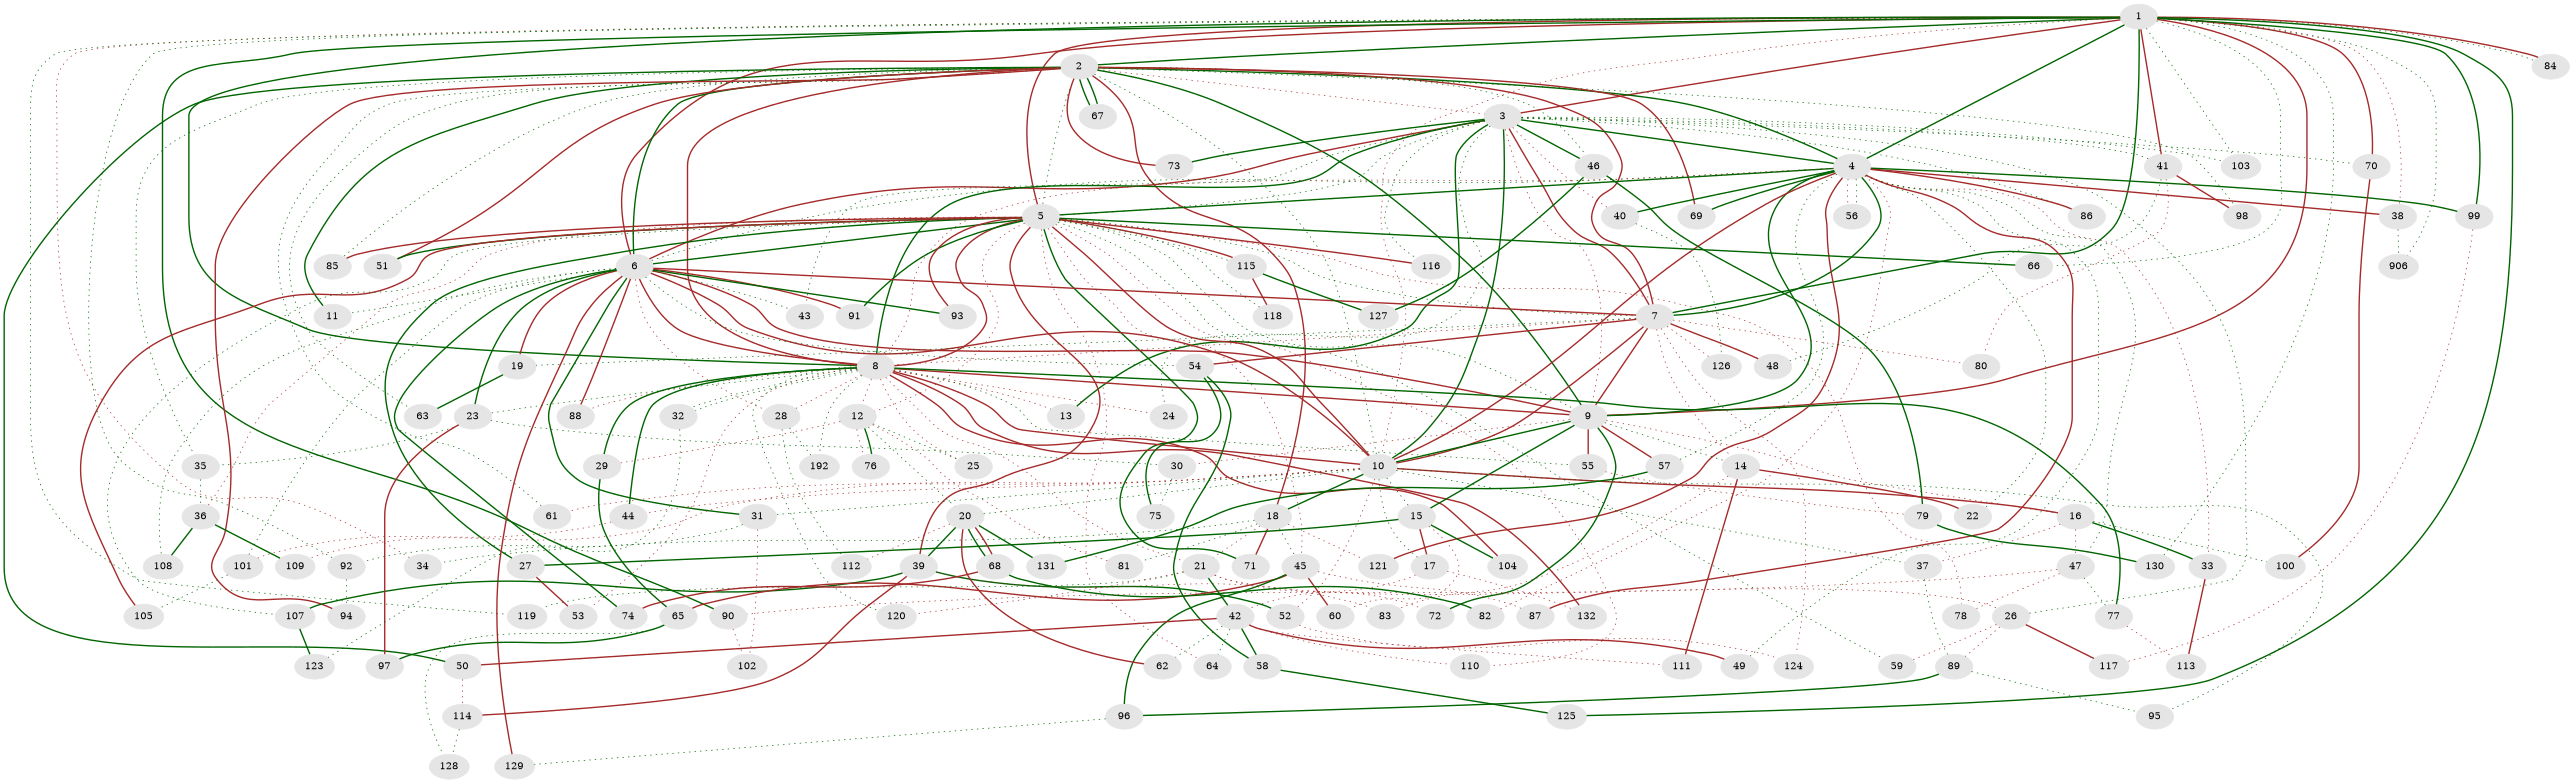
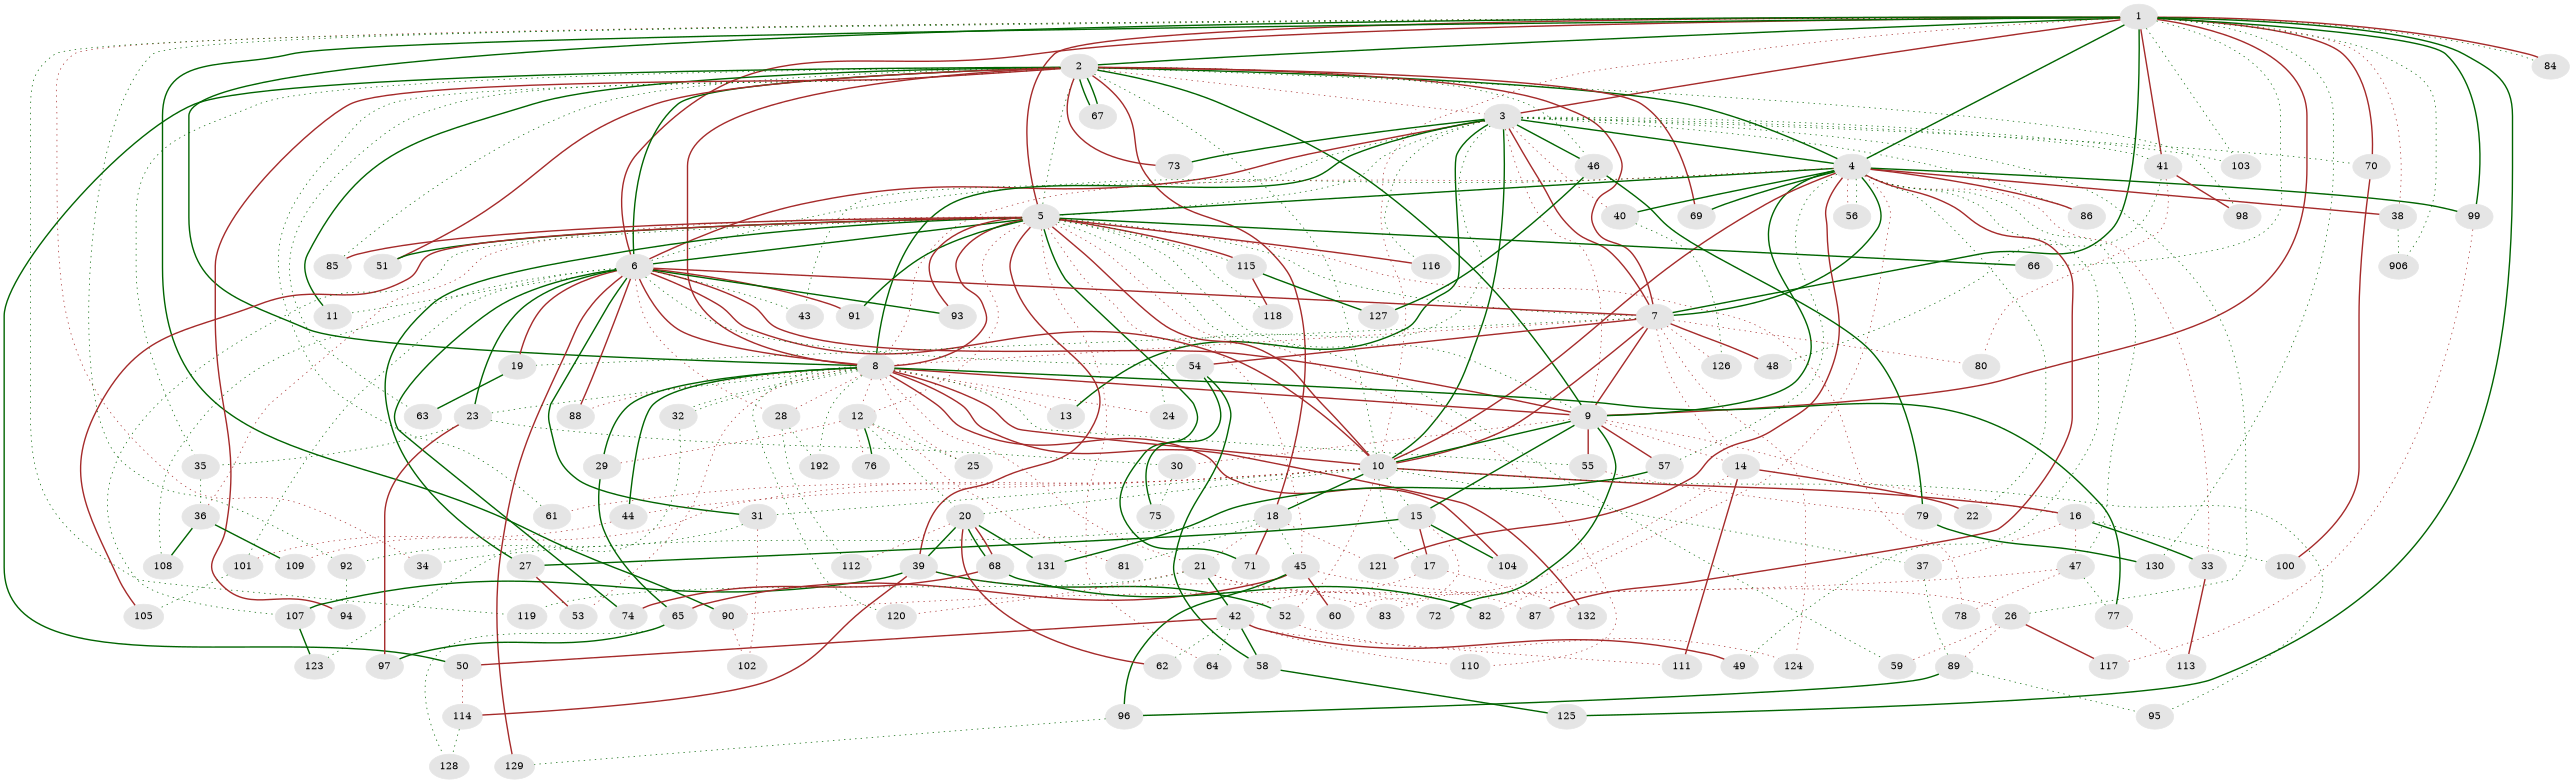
edge "9" -- "14": color darkgreen -> brown
